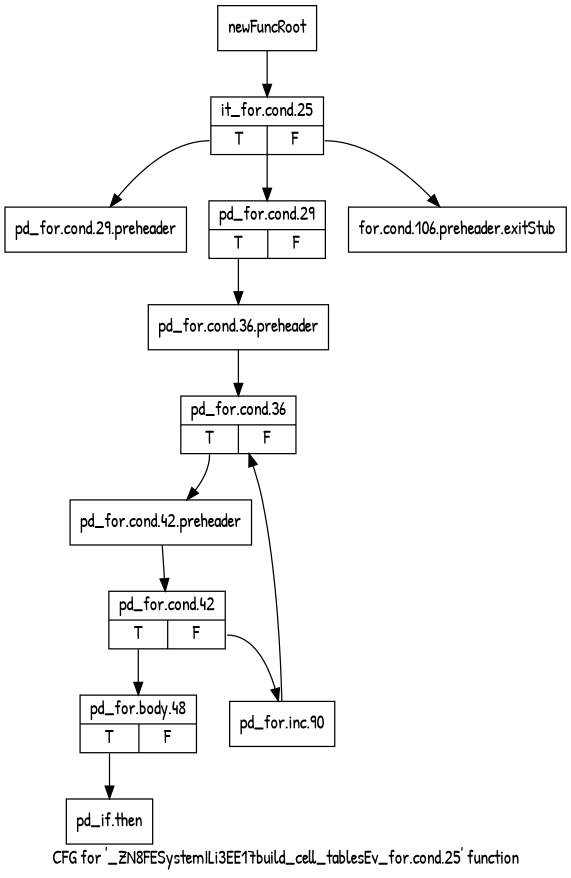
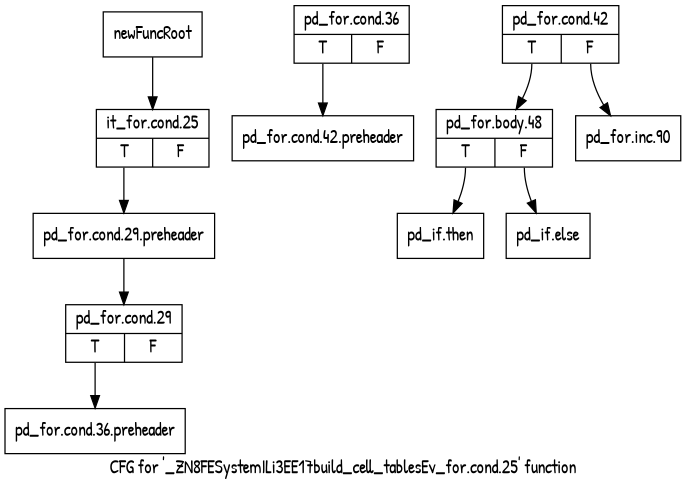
edge "it_for.cond.25" -> "pd_for.cond.29": now "pd_for.cond.29.preheader" -> "pd_for.cond.29"
node "for.cond.106.preheader.exitStub": removed
node "pd_if.else": added
edge "pd_for.cond.36.preheader" -> "pd_for.cond.36": removed
edge "pd_for.cond.42.preheader" -> "pd_for.cond.42": removed
edge "pd_for.inc.90" -> "pd_for.cond.36": removed
